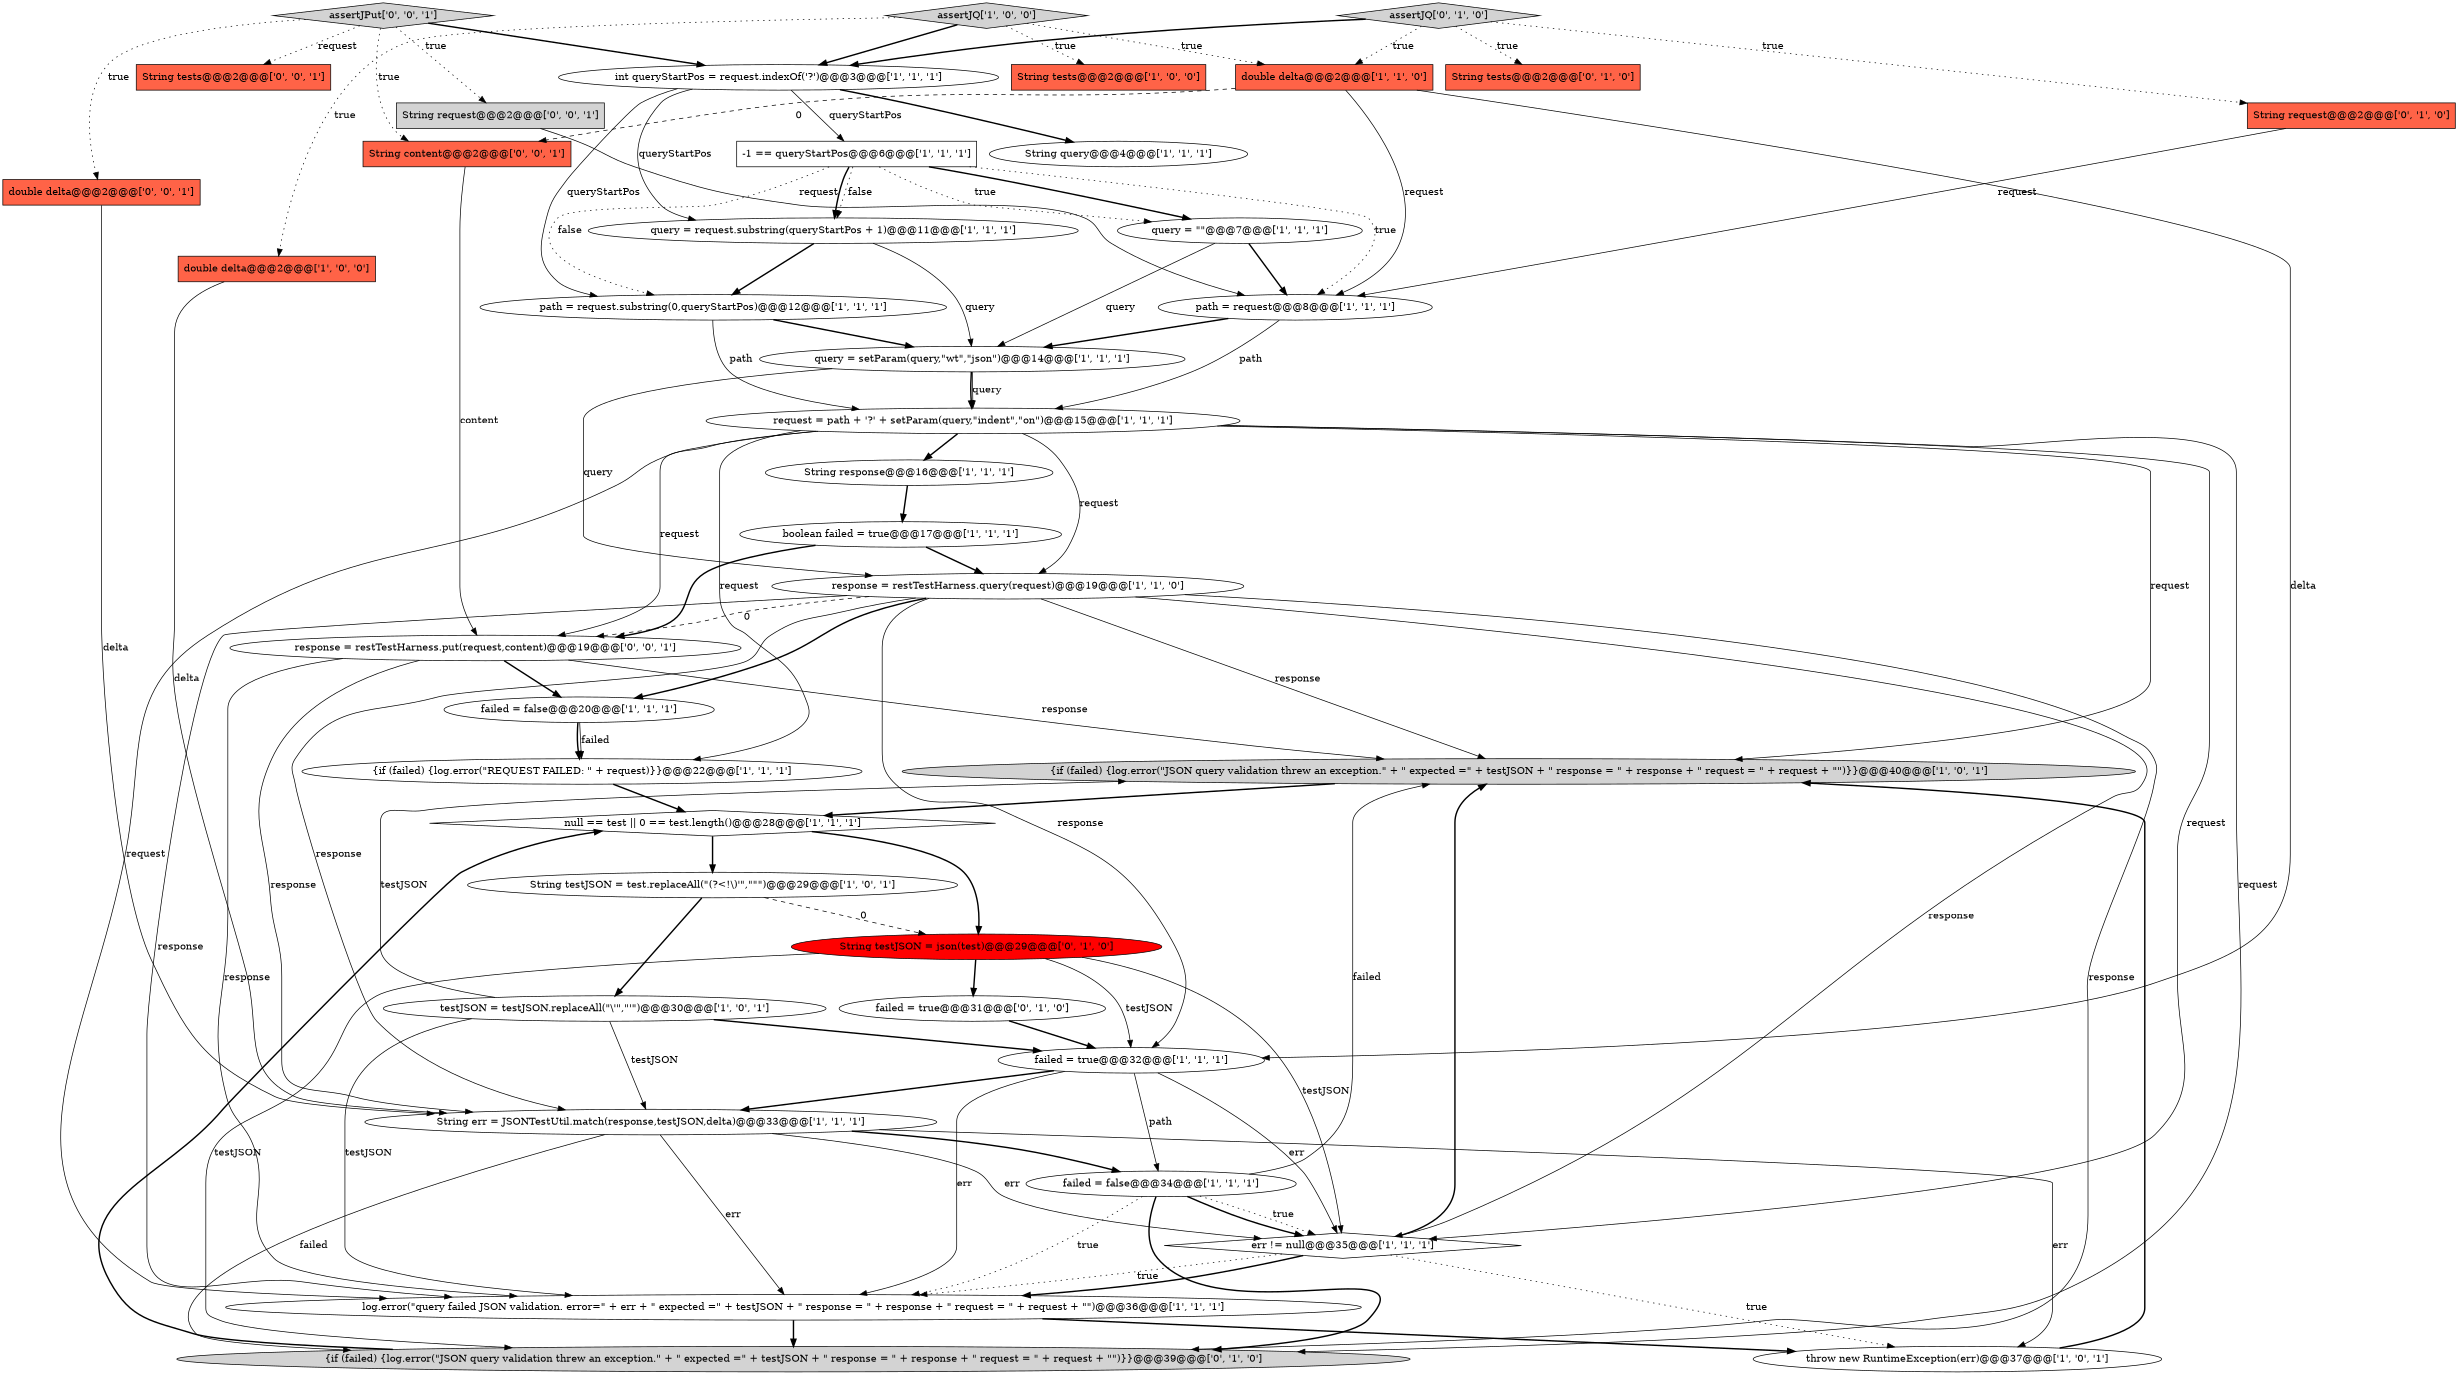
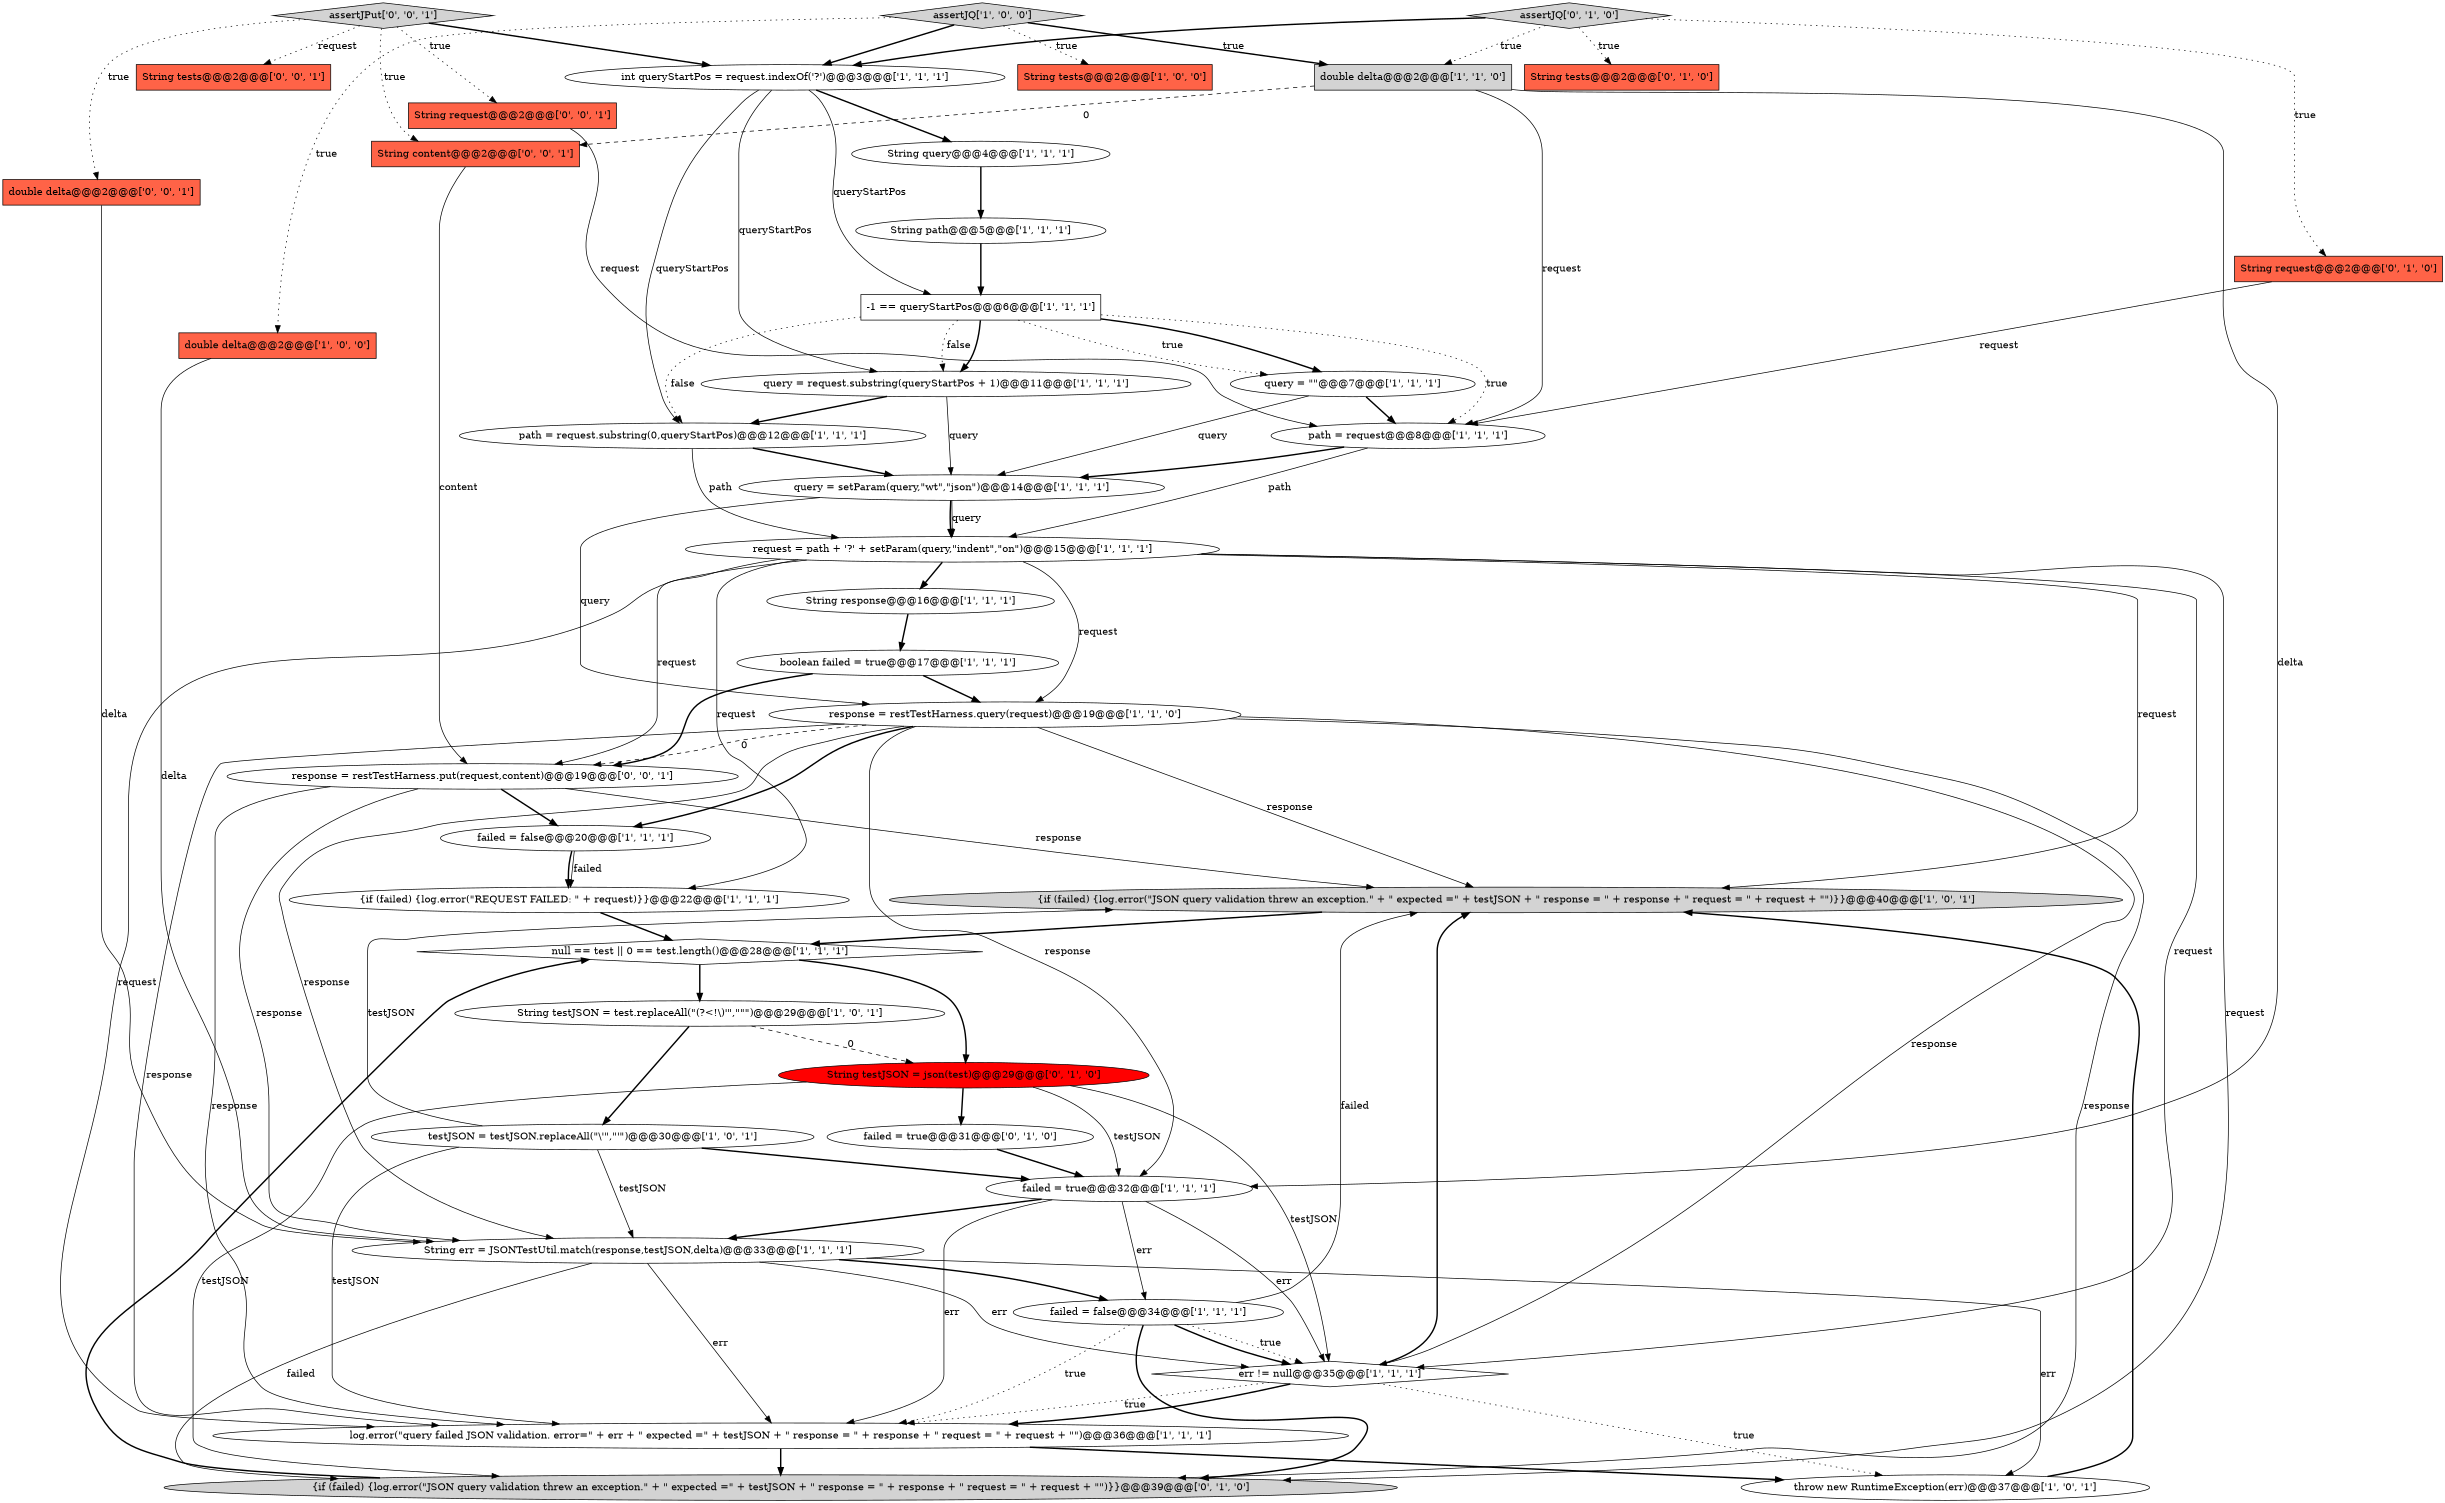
edge "assertJQ['1', '0', '0']" -> "double delta@@@2@@@['1', '1', '0']": style dotted -> bold
node "double delta@@@2@@@['1', '1', '0']": fillcolor tomato -> lightgray
node "String request@@@2@@@['0', '0', '1']": fillcolor lightgray -> tomato
node "String path@@@5@@@['1', '1', '1']": added
edge "failed = true@@@32@@@['1', '1', '1']" -> "failed = false@@@34@@@['1', '1', '1']": label "path" -> "err"
